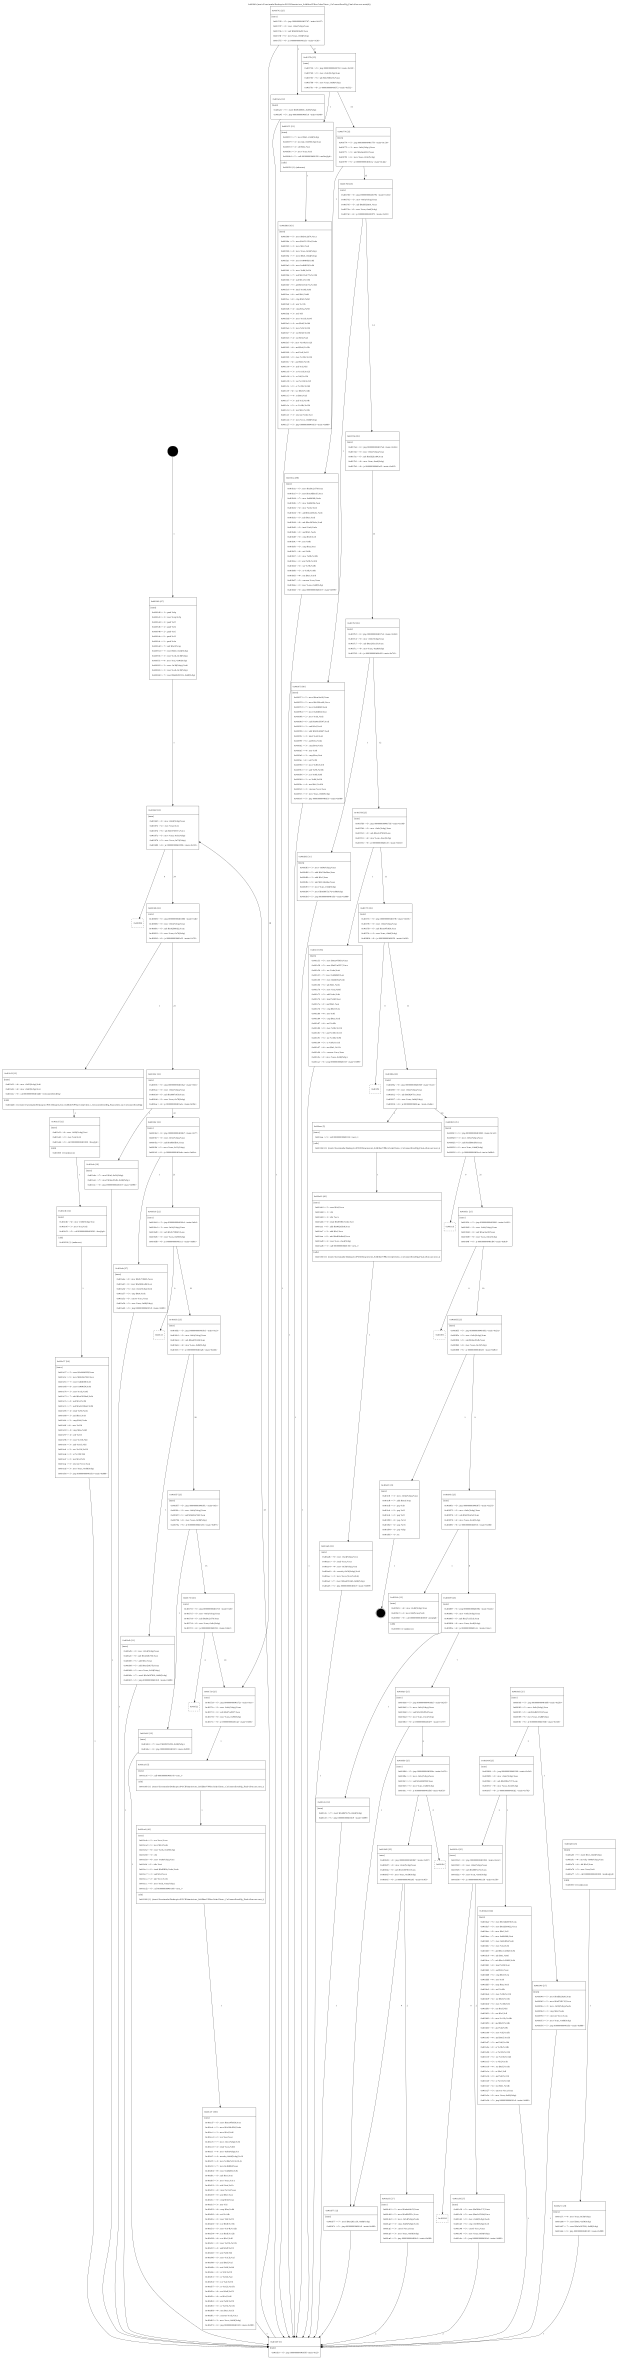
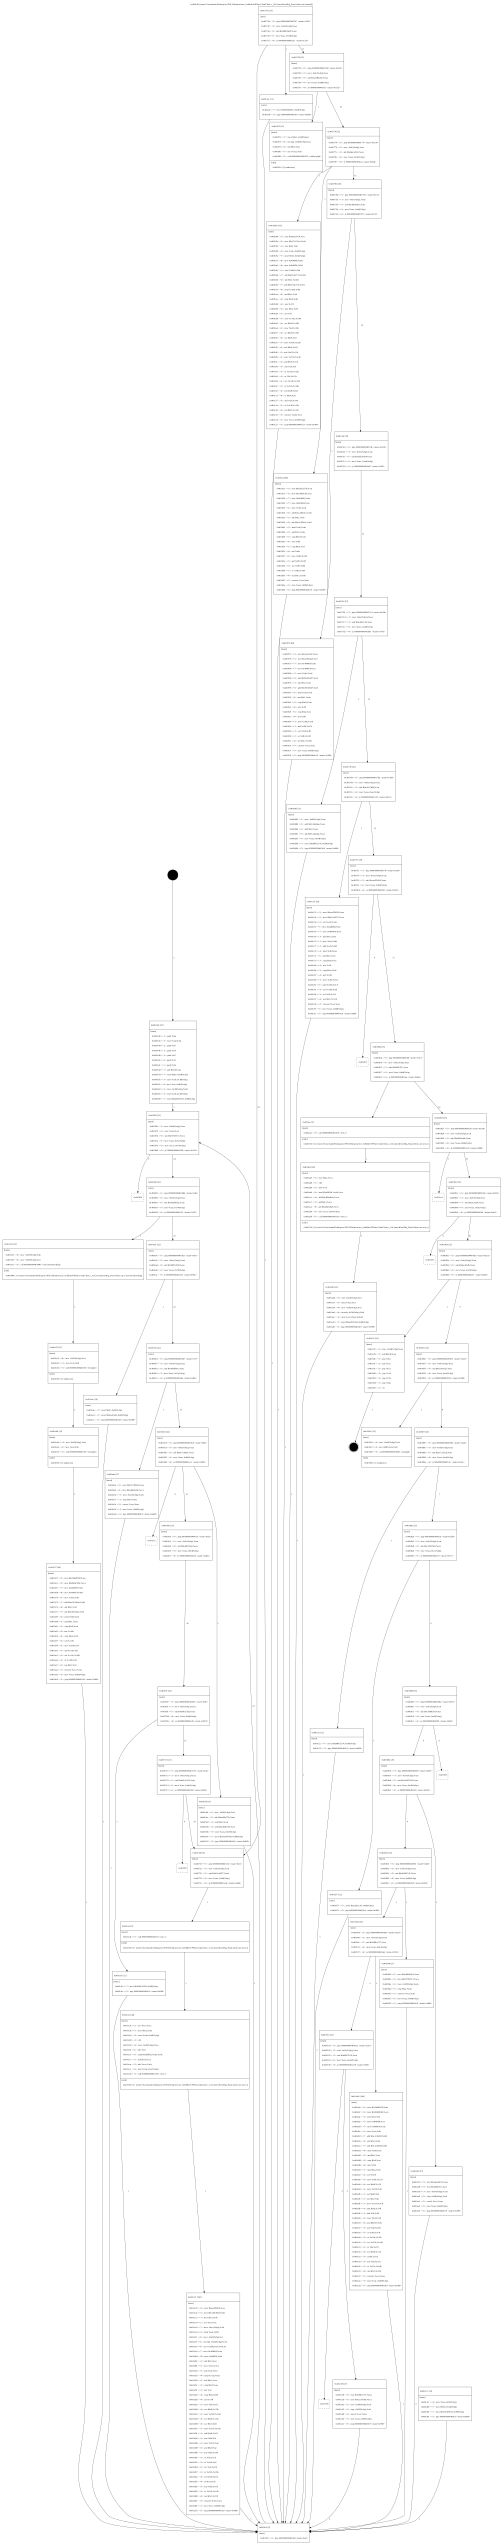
edge "0x401b72 [23]" -> "0x401b89 [163]": now "0x401774 [25]" -> "0x401b89 [163]"
edge "0x4016de [25]" -> "0x401afb [31]": now "0x4016c8 [22]" -> "0x401afb [31]"
node "0x401a65 [23]": removed
edge "0x4018d2 [25]" -> "0x401d77 [12]": now "0x4018d2 [25]" -> "0x4018eb [25]"
